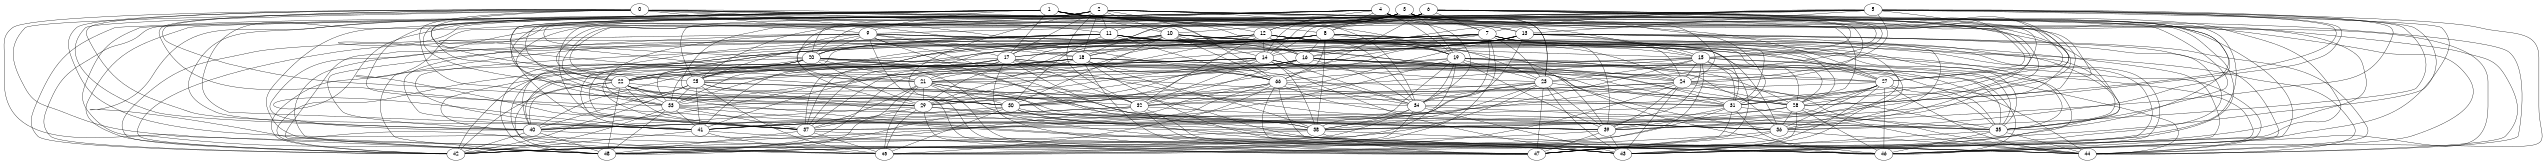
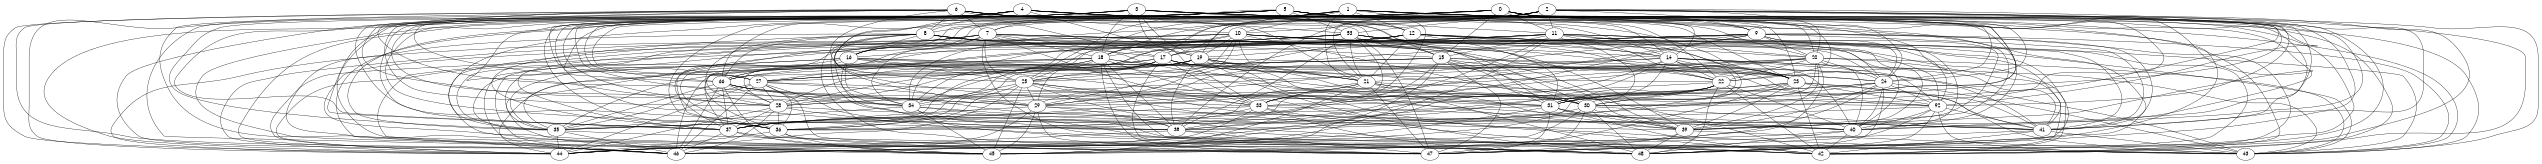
edge "6" -- "21": now "4" -- "21"
node "13": label "13" -> "53"
edge "9" -- "27": added
edge "12" -- "23": added
edge "16" -- "29": now "16" -- "45"
node "32": label "32" -> "92"
